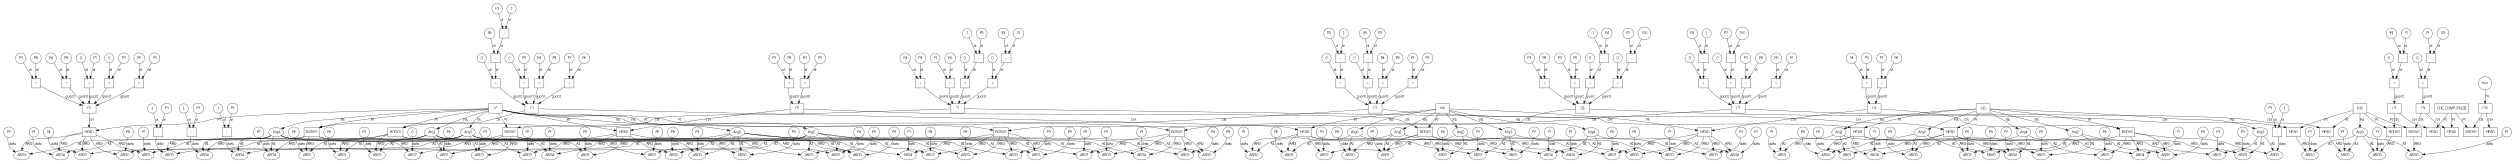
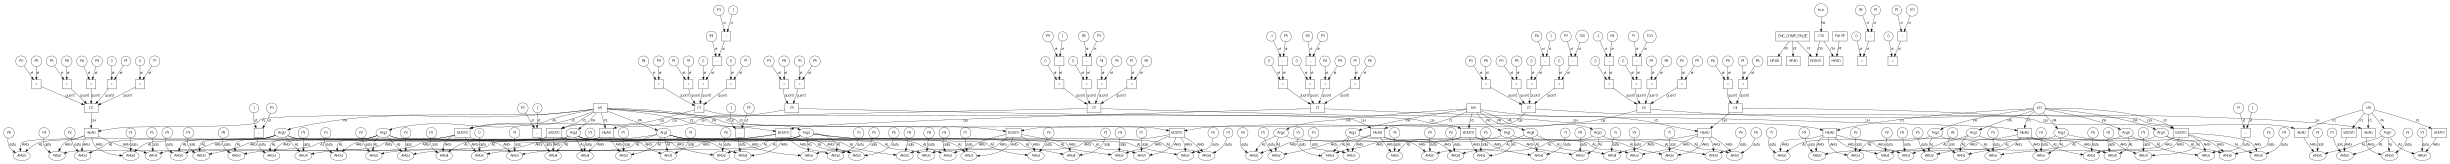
node "FALSE": added
node "C3": shape box -> square
node "h13": shape box -> circle
node "h19": shape box -> circle
node "C8": removed
node "C9": removed
